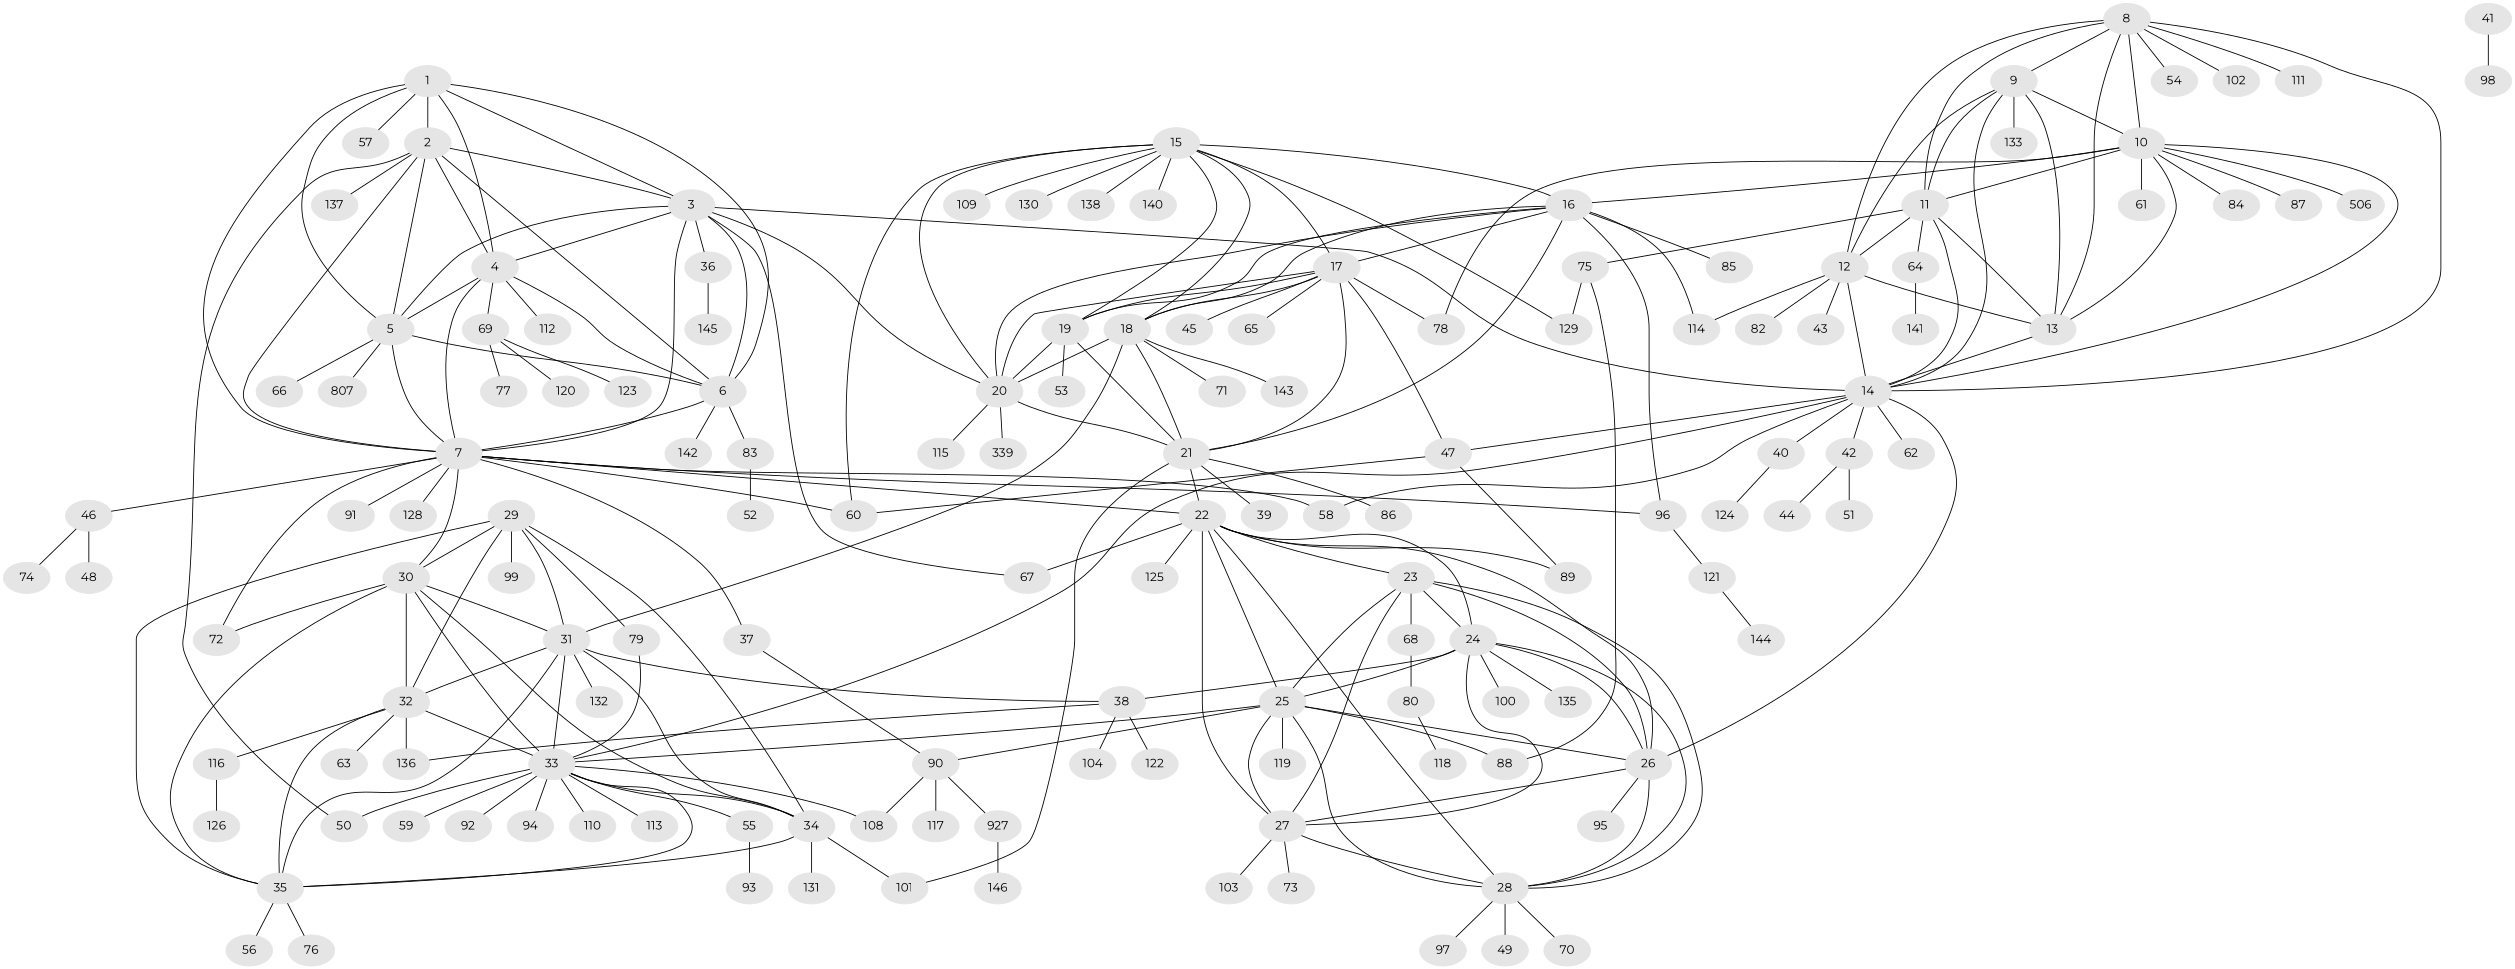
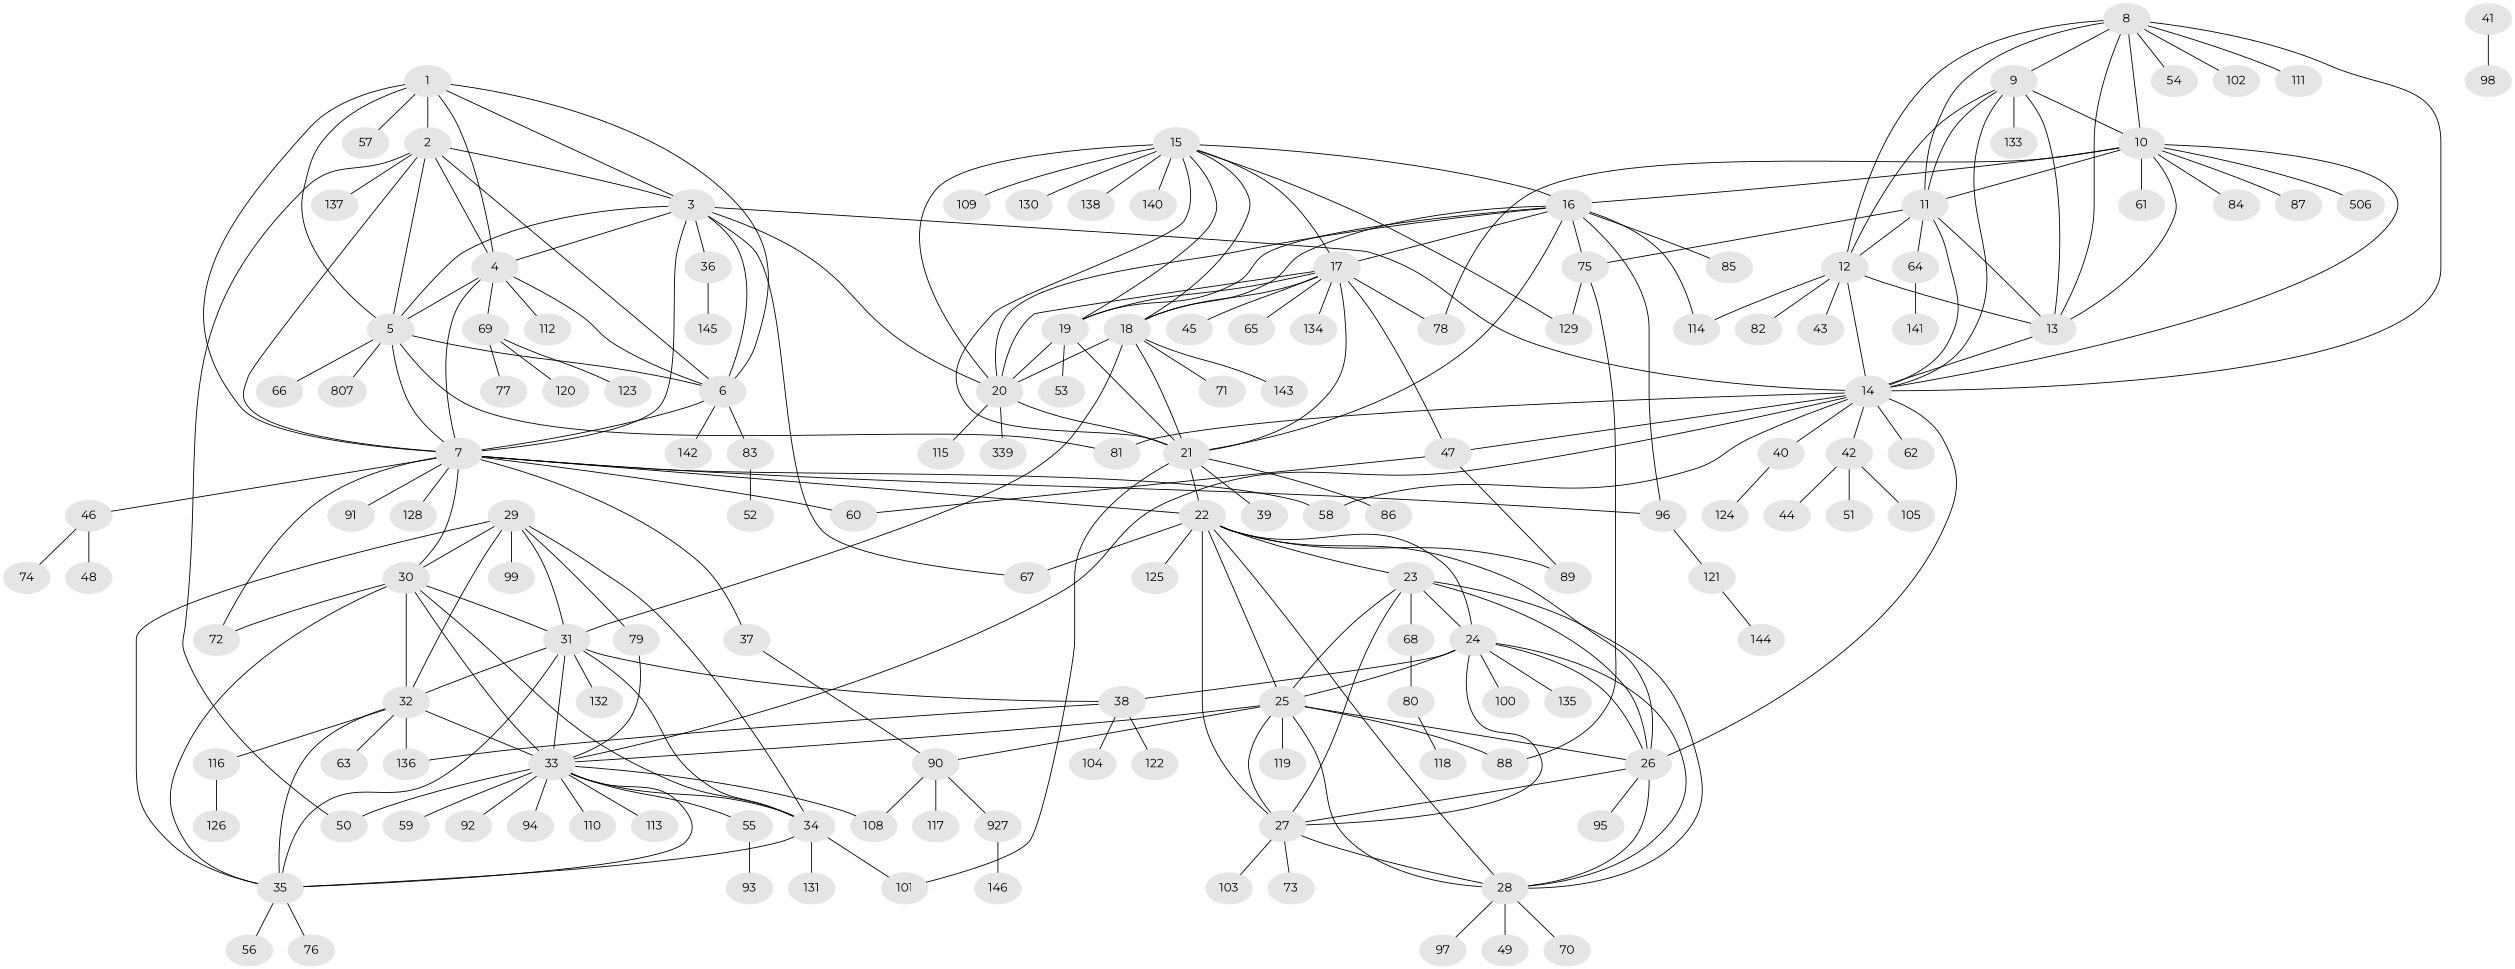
edge "15" -- "60": now "15" -- "21"
edge "16" -- "75": added
node "134": added
node "81": added
node "105": added
